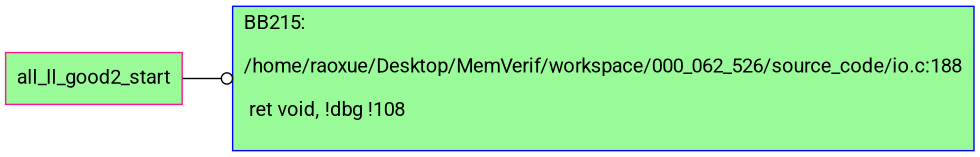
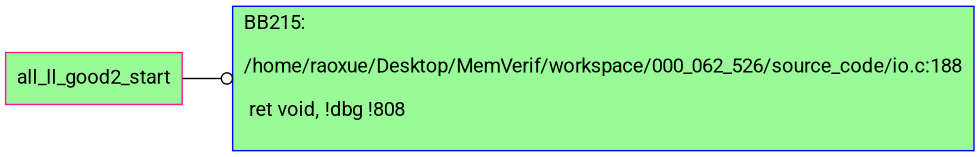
node "BB215:": text "ret void, !dbg !108" -> "ret void, !dbg !808"
